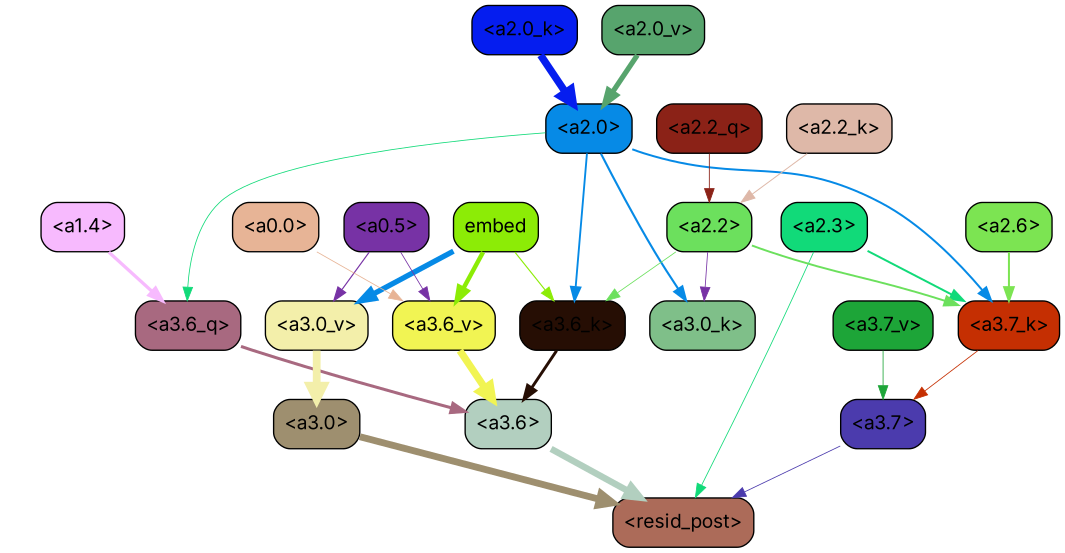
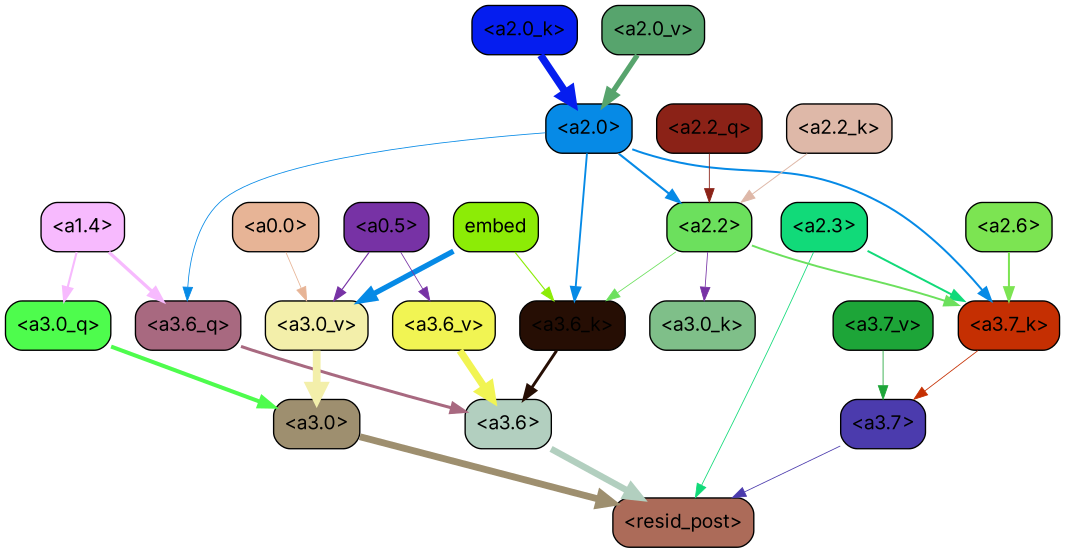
edge "<a2.0>" -> "<a3.6_q>": color #11da79 -> #068ae6
edge "<a2.0>" -> "<a3.0_k>": now "<a2.0>" -> "<a2.2>"
edge "<a0.0>" -> "<a3.6_v>": now "<a0.0>" -> "<a3.0_v>"
edge "embed" -> "<a3.6_v>": removed
node "<a3.0_q>": added
